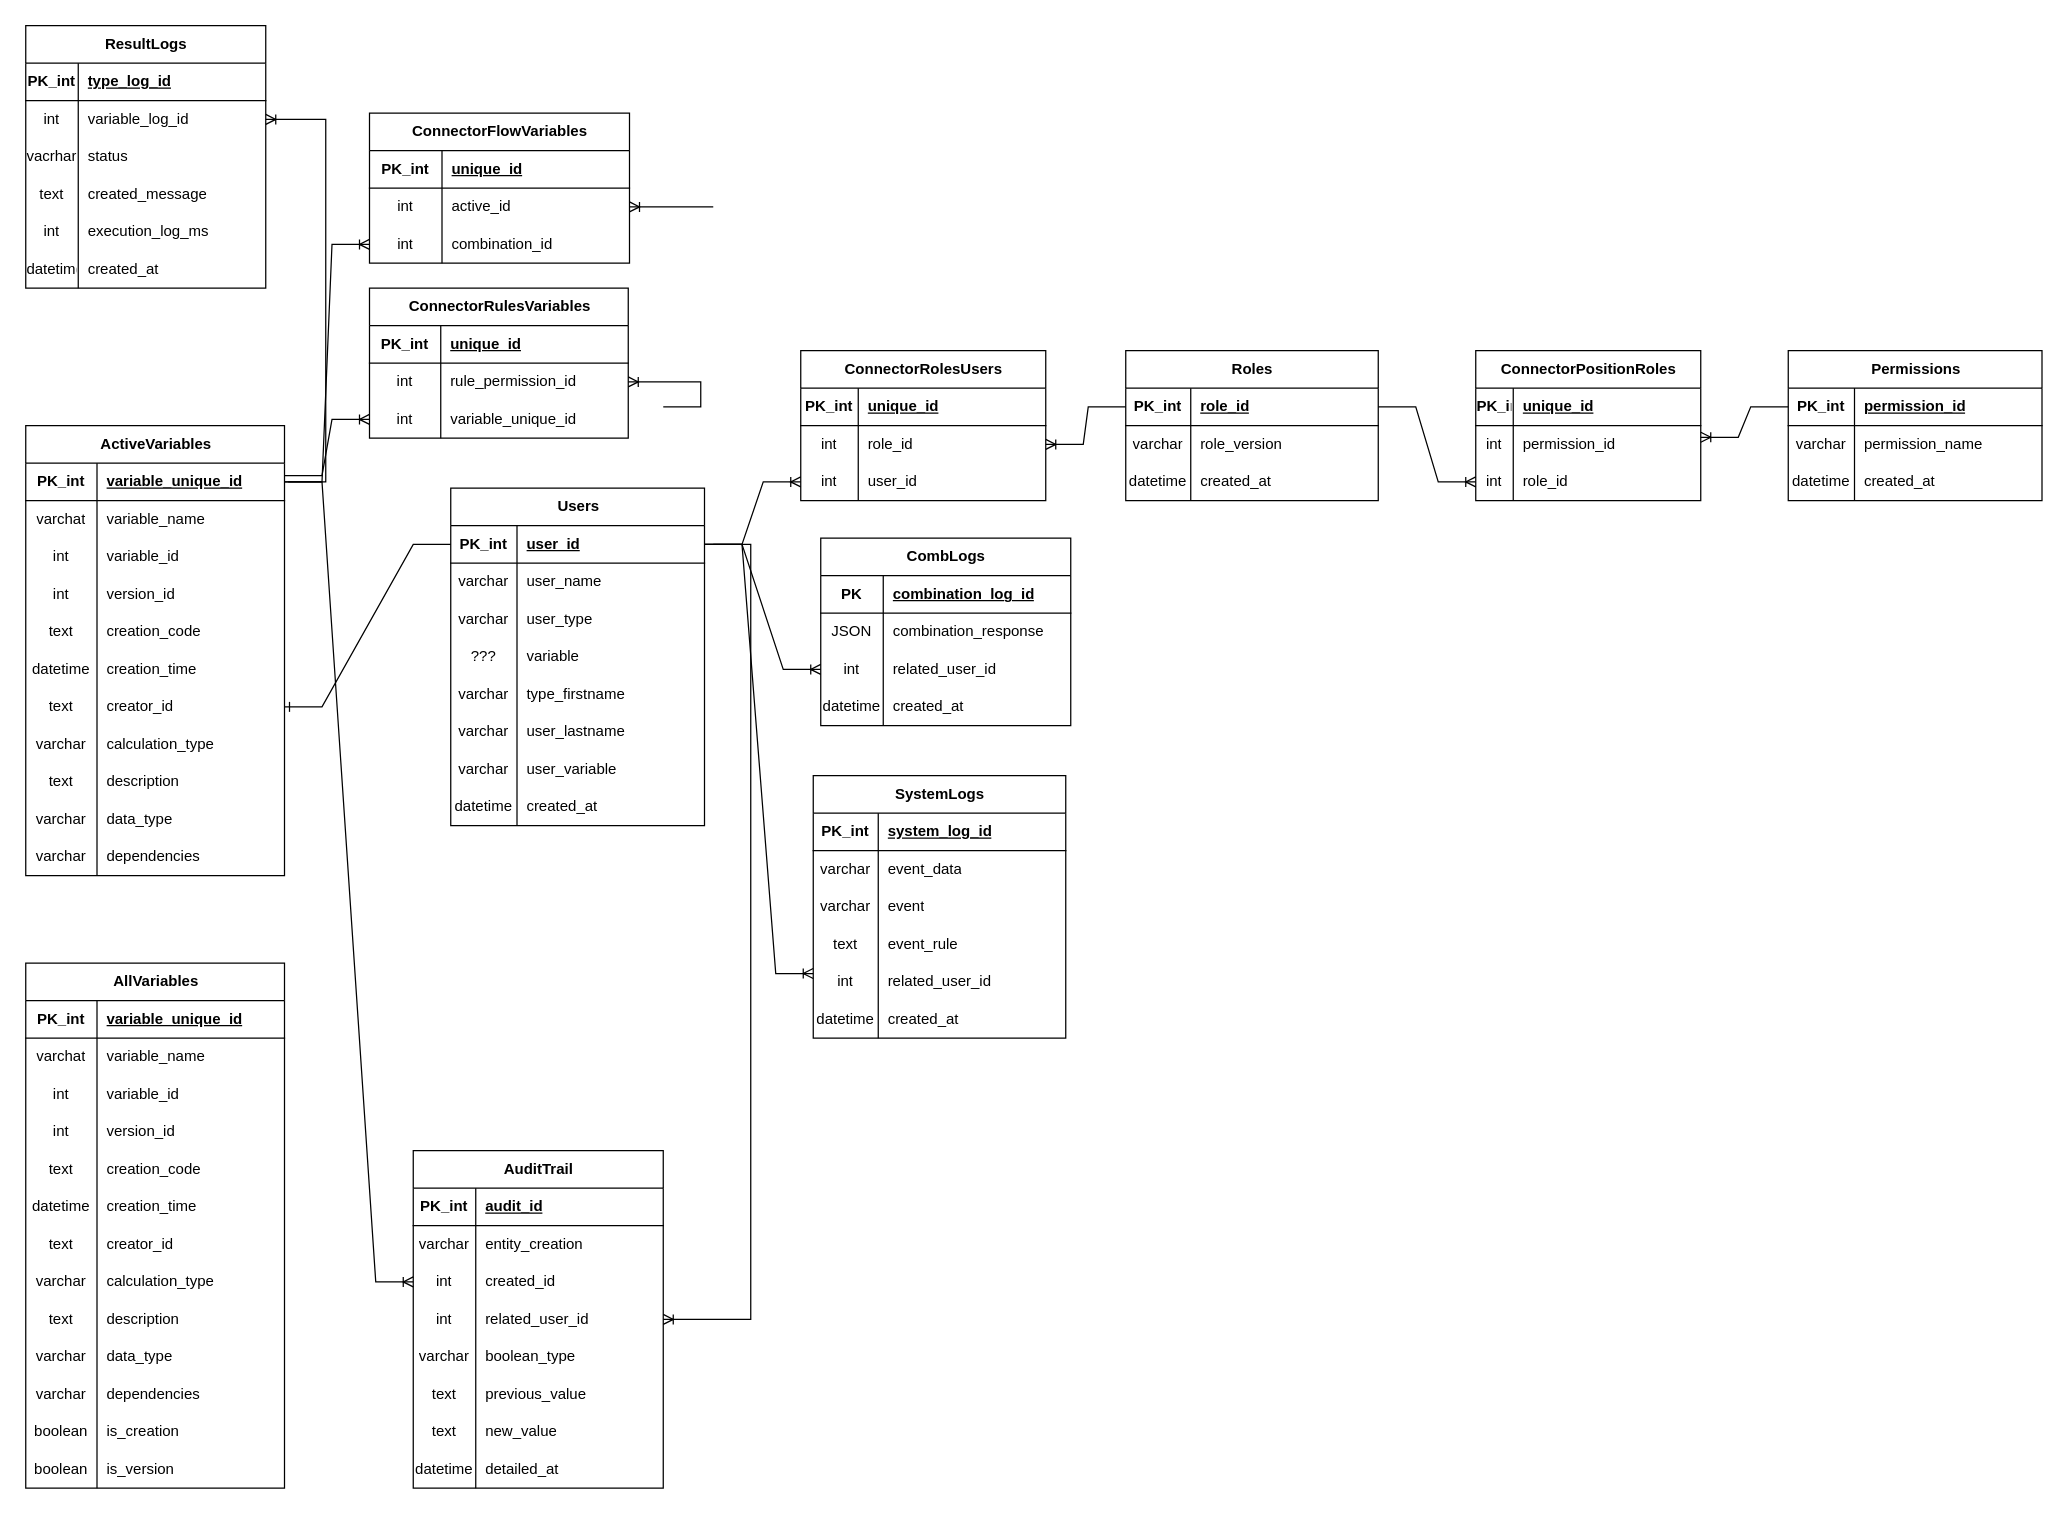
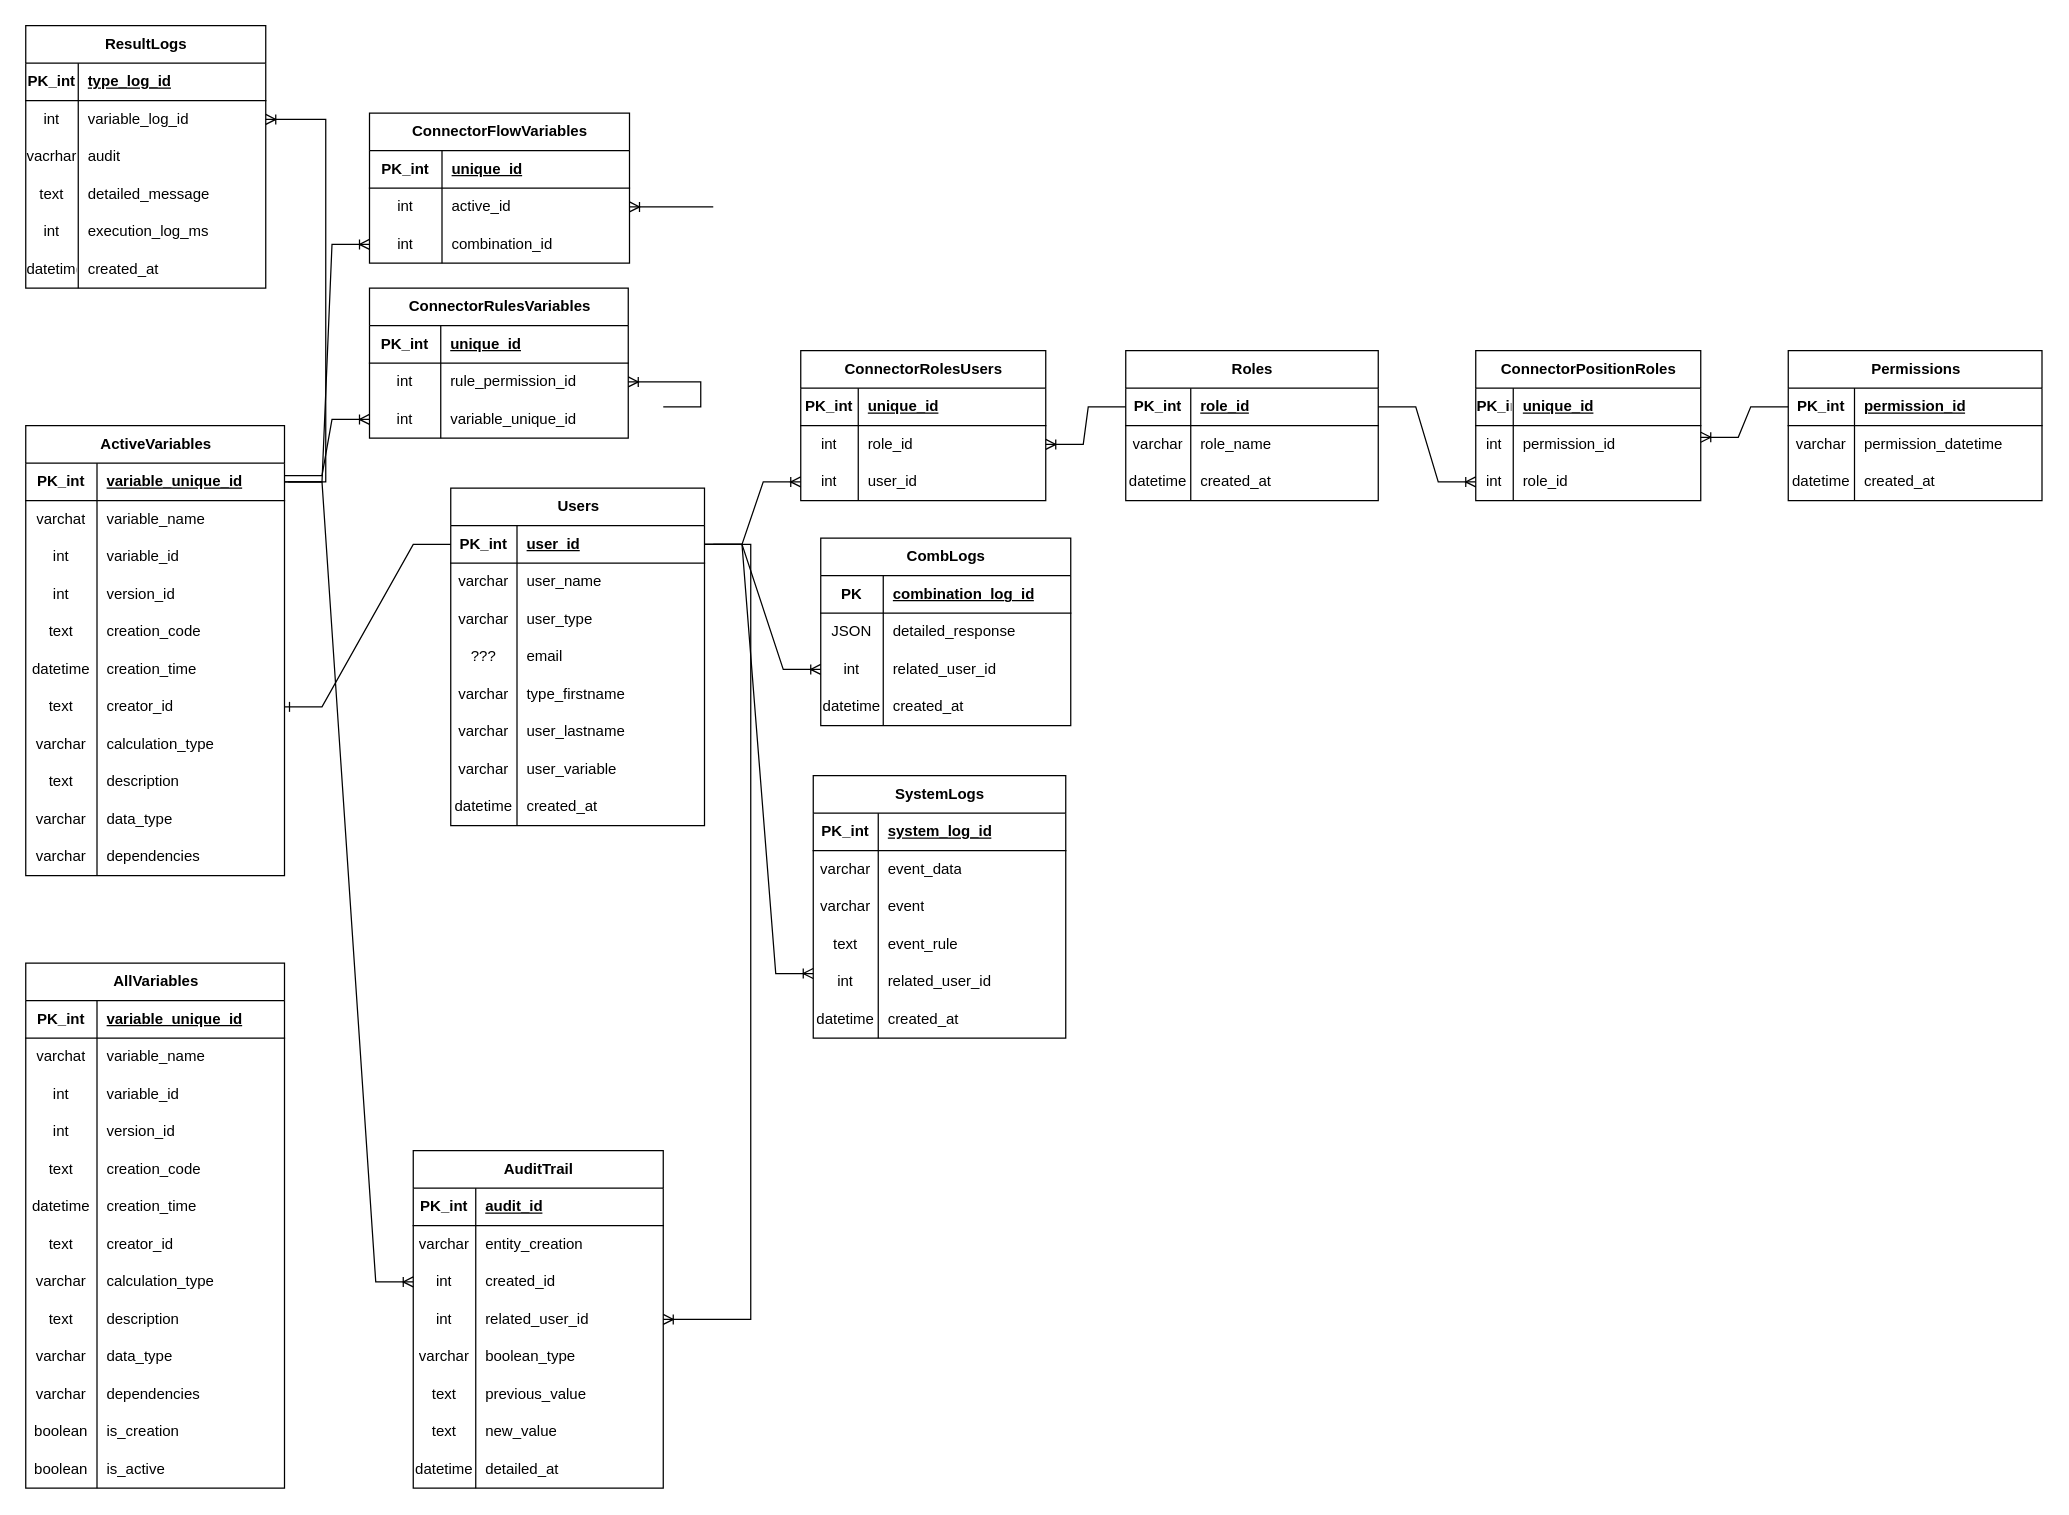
node "status": label "status" -> "audit"
node "created_message": label "created_message" -> "detailed_message"
node "role_version": label "role_version" -> "role_name"
node "permission_name": label "permission_name" -> "permission_datetime"
node "combination_response": label "combination_response" -> "detailed_response"
node "variable": label "variable" -> "email"
node "is_version": label "is_version" -> "is_active"
